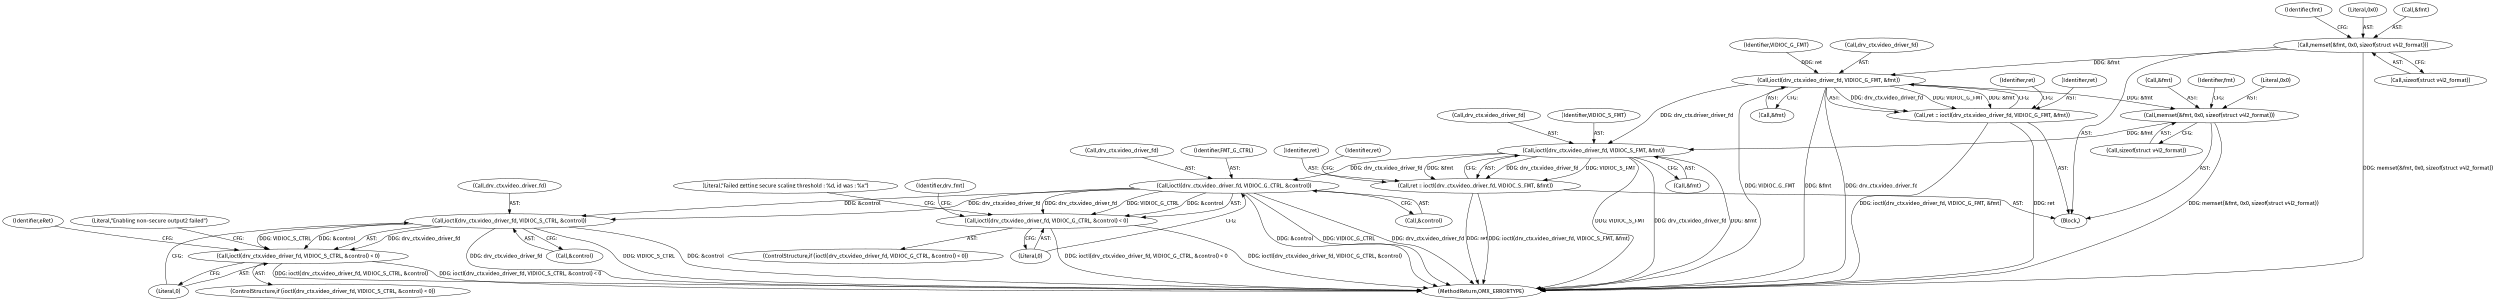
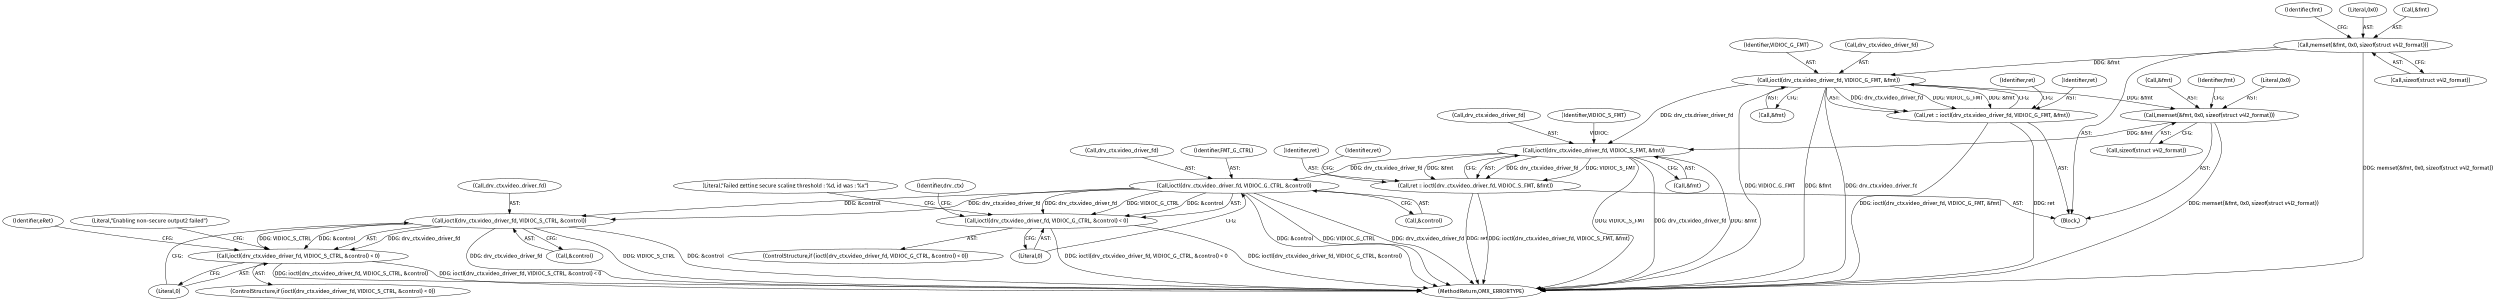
edge "(Identifier,VIDIOC_G_FMT)" -> "(Call,ioctl(drv_ctx.video_driver_fd, VIDIOC_G_FMT, &fmt))": label "DDG: ret" -> "AST: "
edge "(Identifier,VIDIOC_S_FMT)" -> "(Call,ioctl(drv_ctx.video_driver_fd, VIDIOC_S_FMT, &fmt))": label "AST: " -> "VIDIOC: "
node "(Identifier,drv_fmt)": label "(Identifier,drv_fmt)" -> "(Identifier,drv_ctx)"
